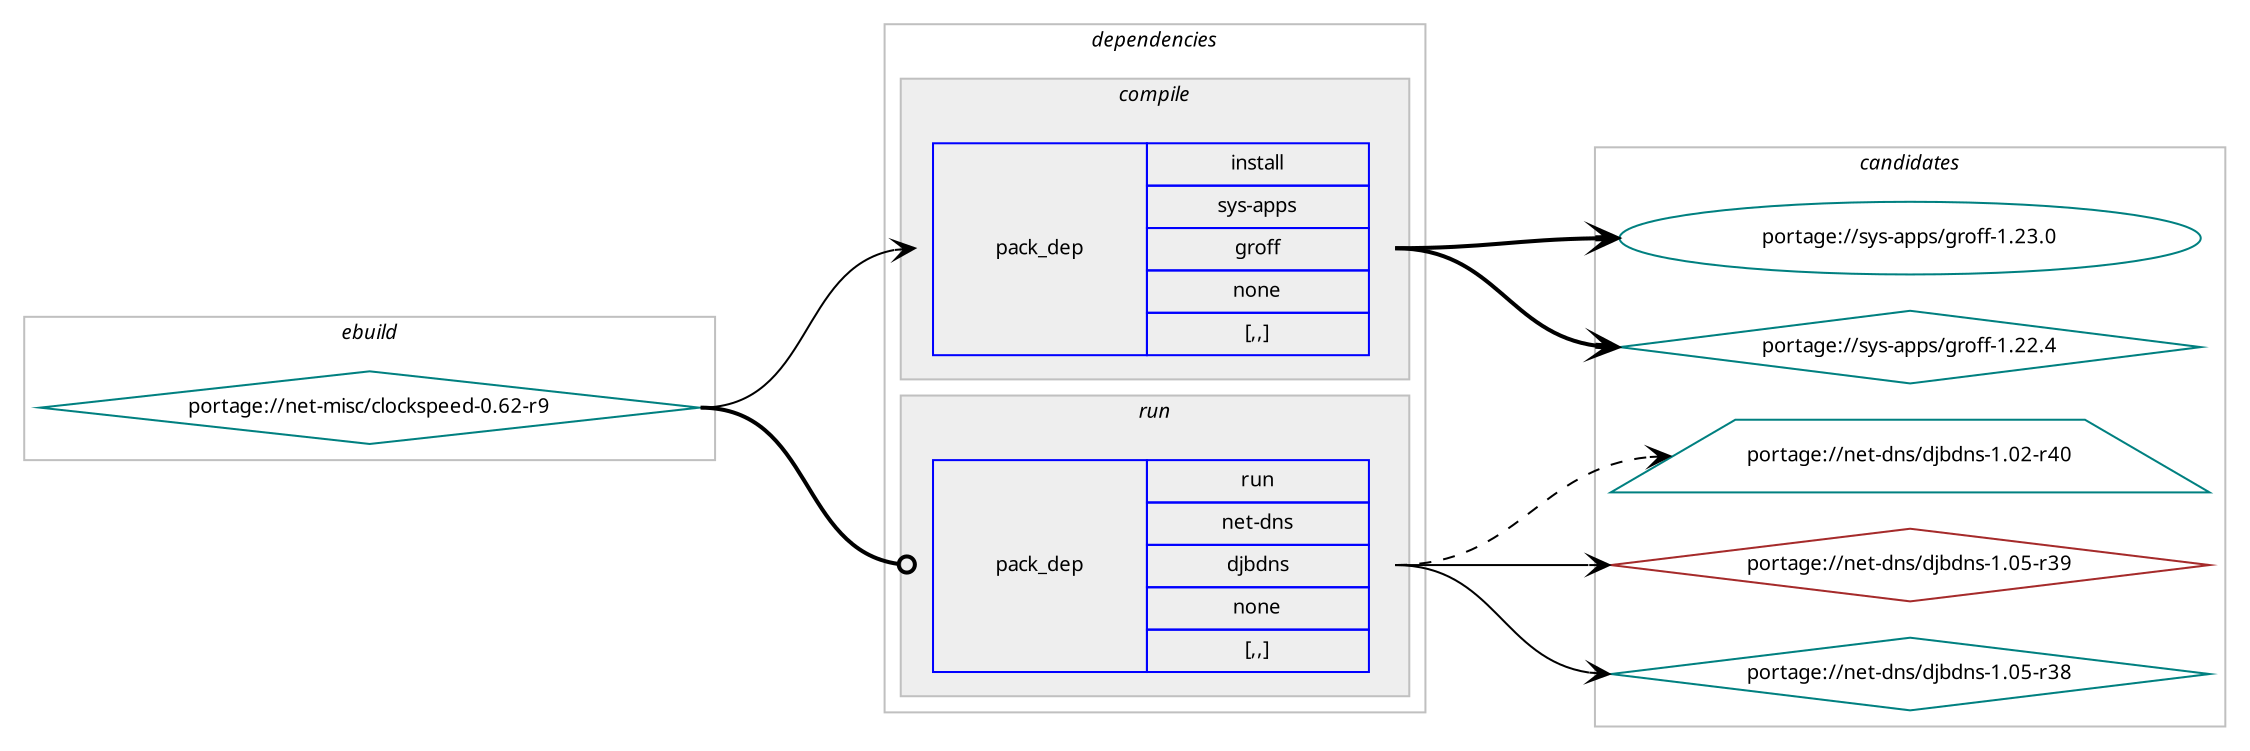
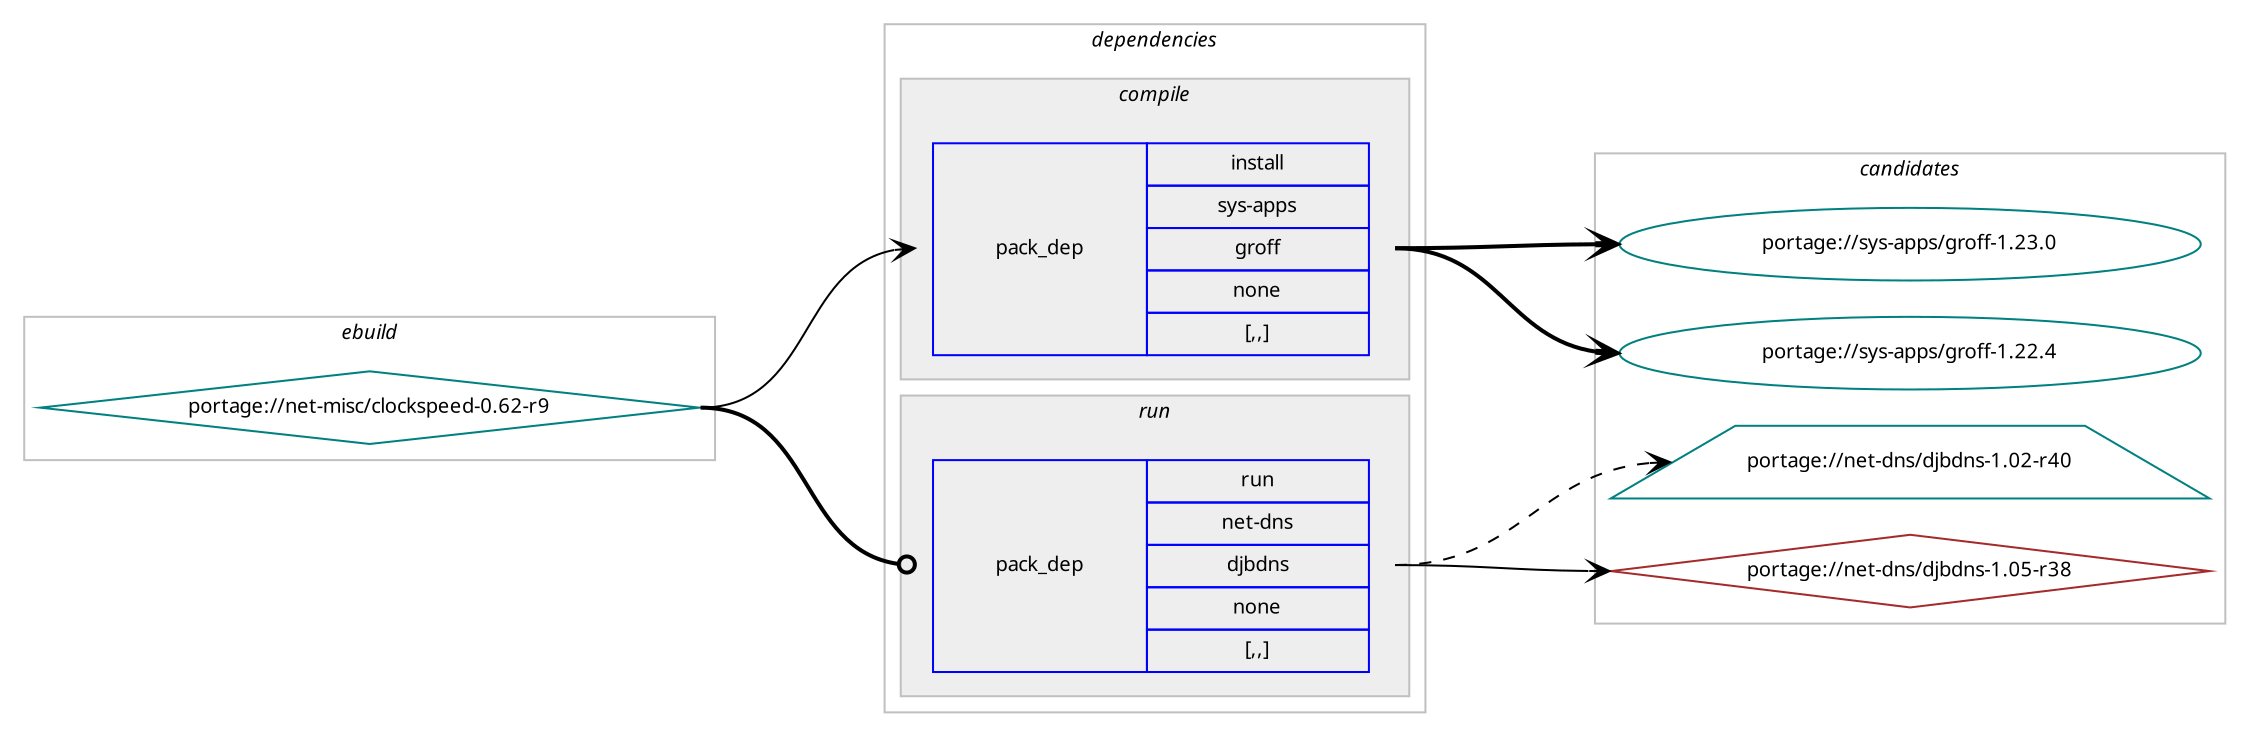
node "portage://sys-apps/groff-1.22.4": shape diamond -> ellipse
node "portage://net-dns/djbdns-1.05-r39": removed
node "portage://net-dns/djbdns-1.05-r38": color teal -> brown
